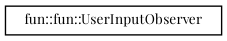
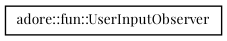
node "fun::fun::UserInputObserver": label "fun::fun::UserInputObserver" -> "adore::fun::UserInputObserver"
